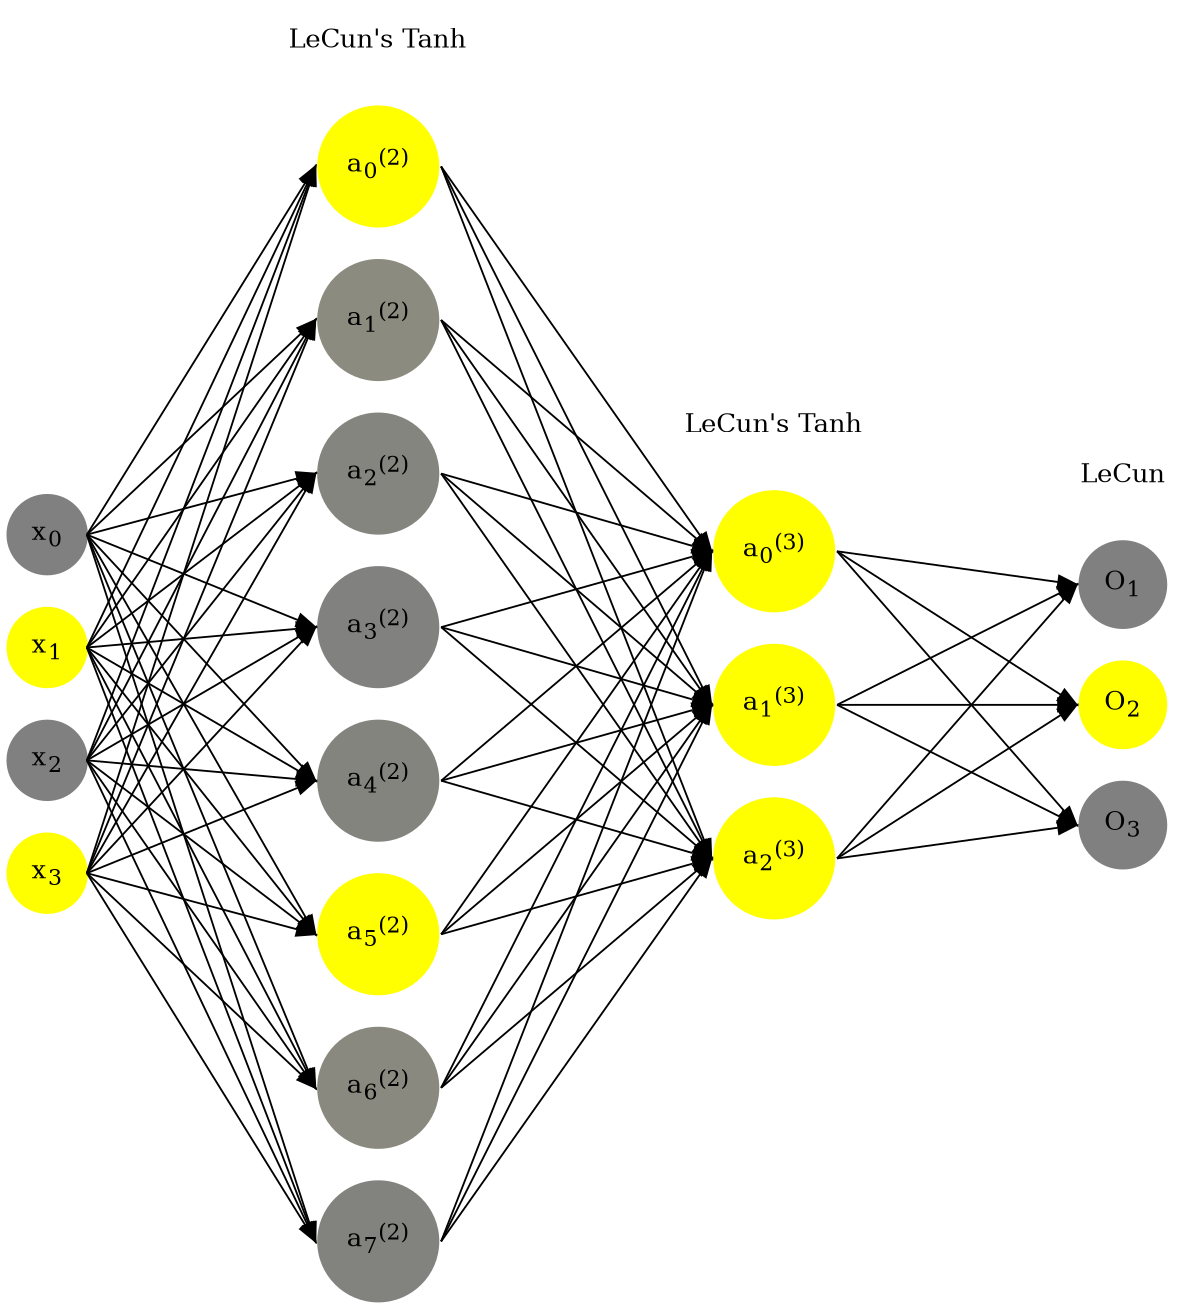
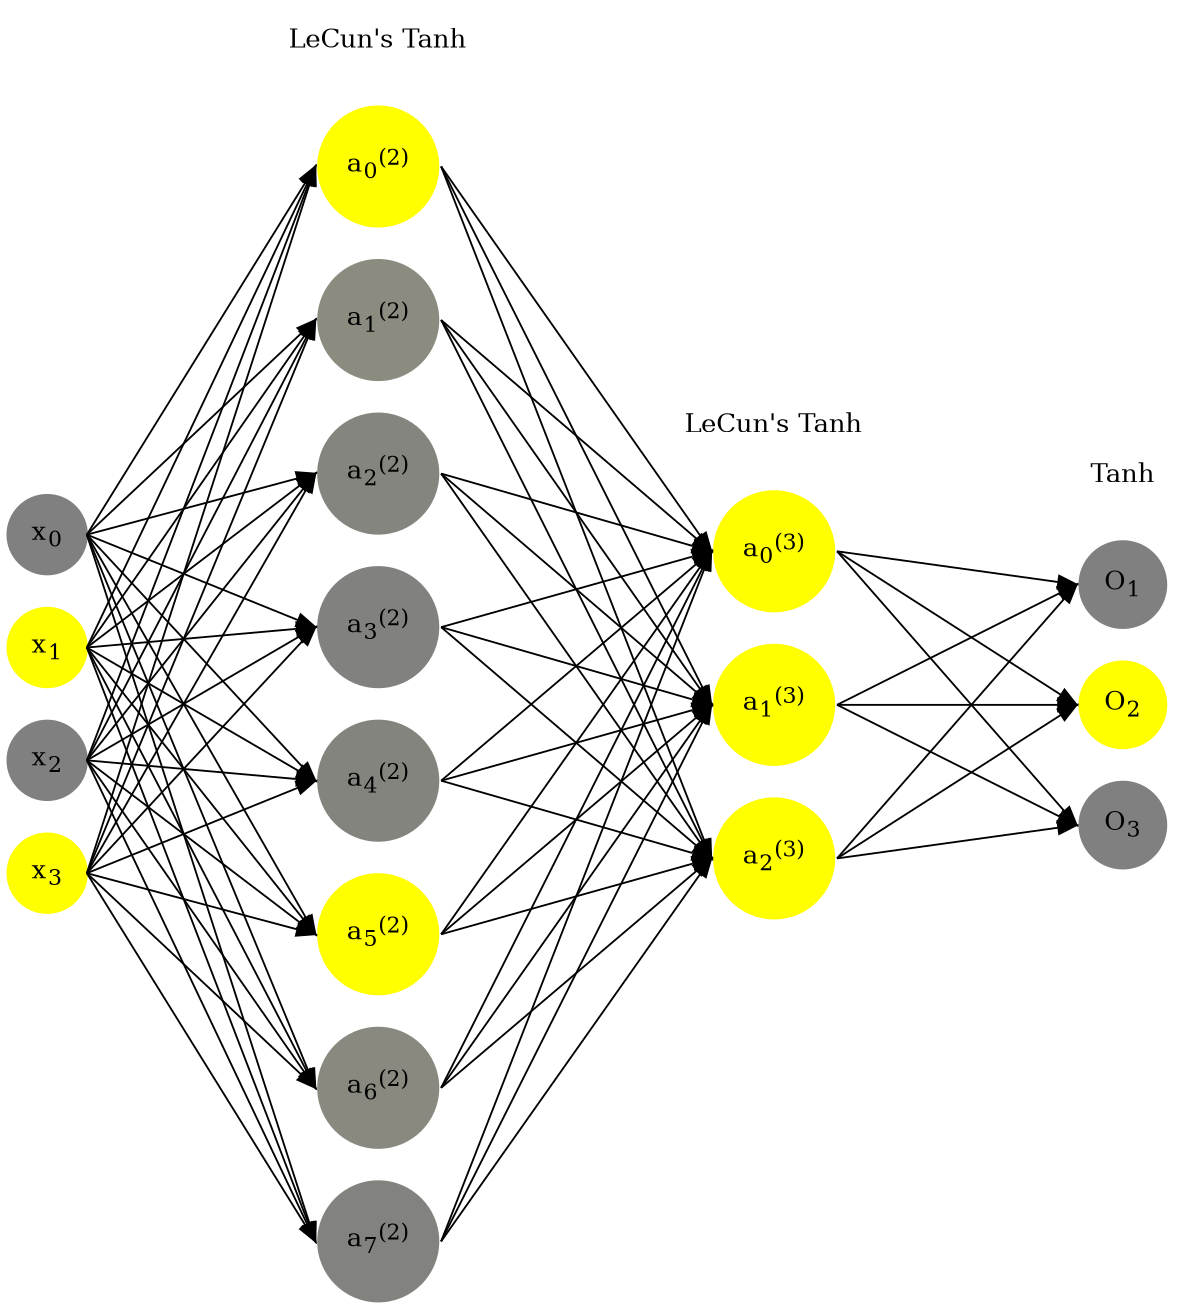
node "LeCun": label "LeCun" -> "Tanh"
